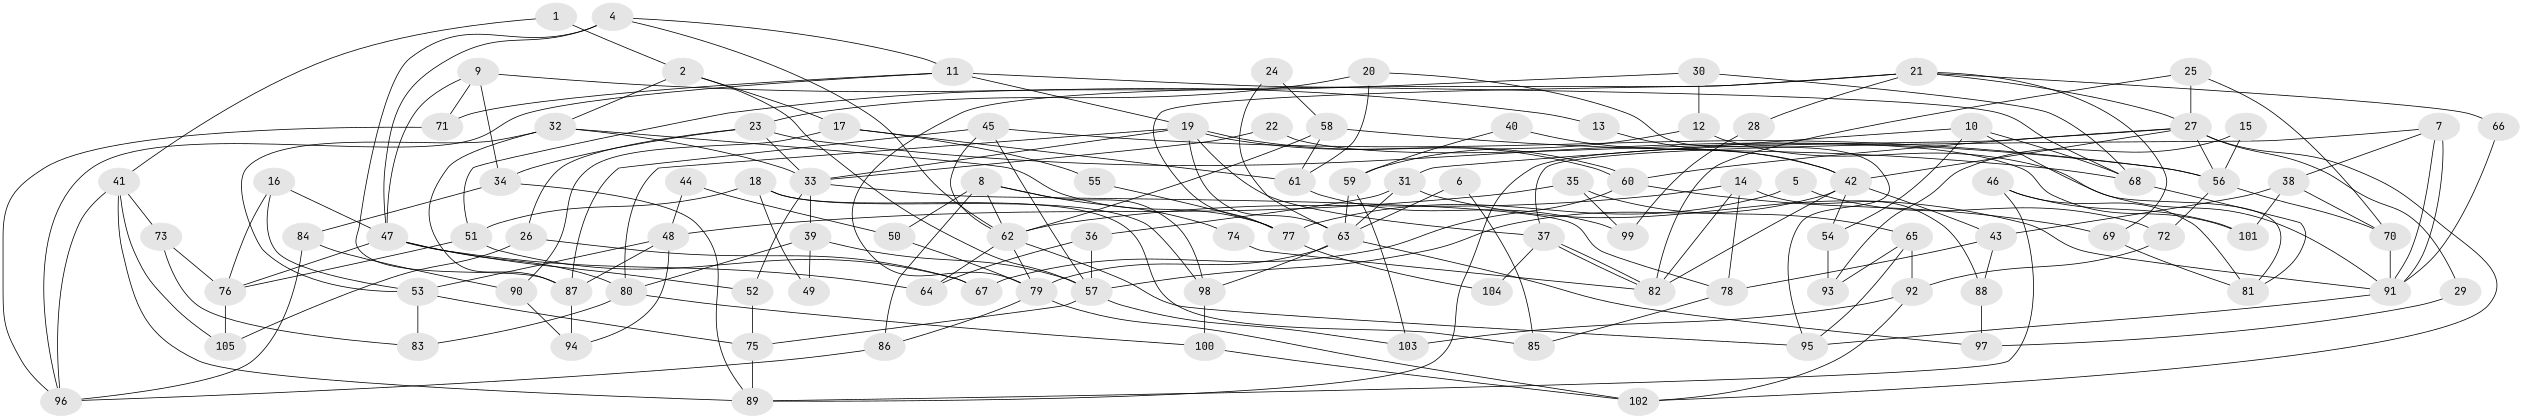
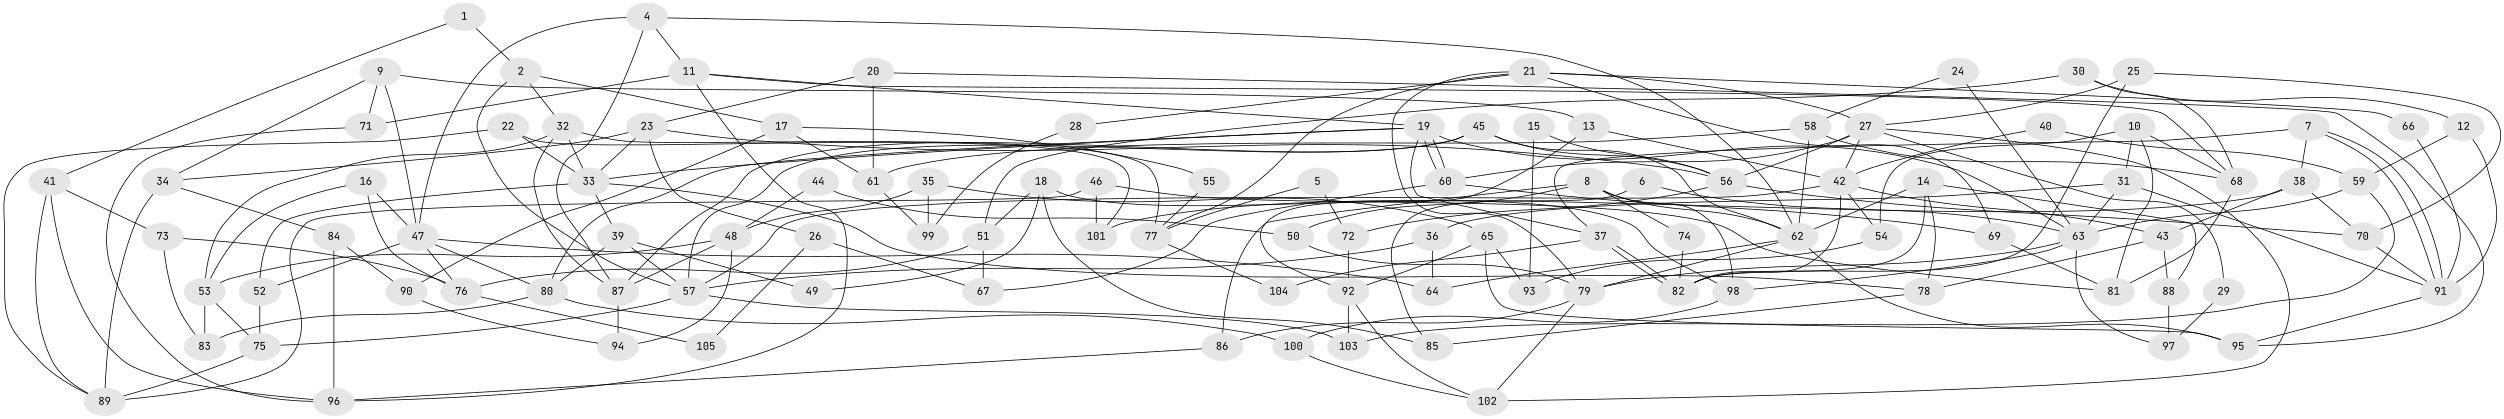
edge "13" -- "92": added
edge "41" -- "105": removed
edge "27" -- "89": now "22" -- "89"
